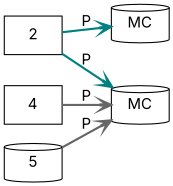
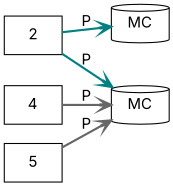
node "5": shape cylinder -> box
